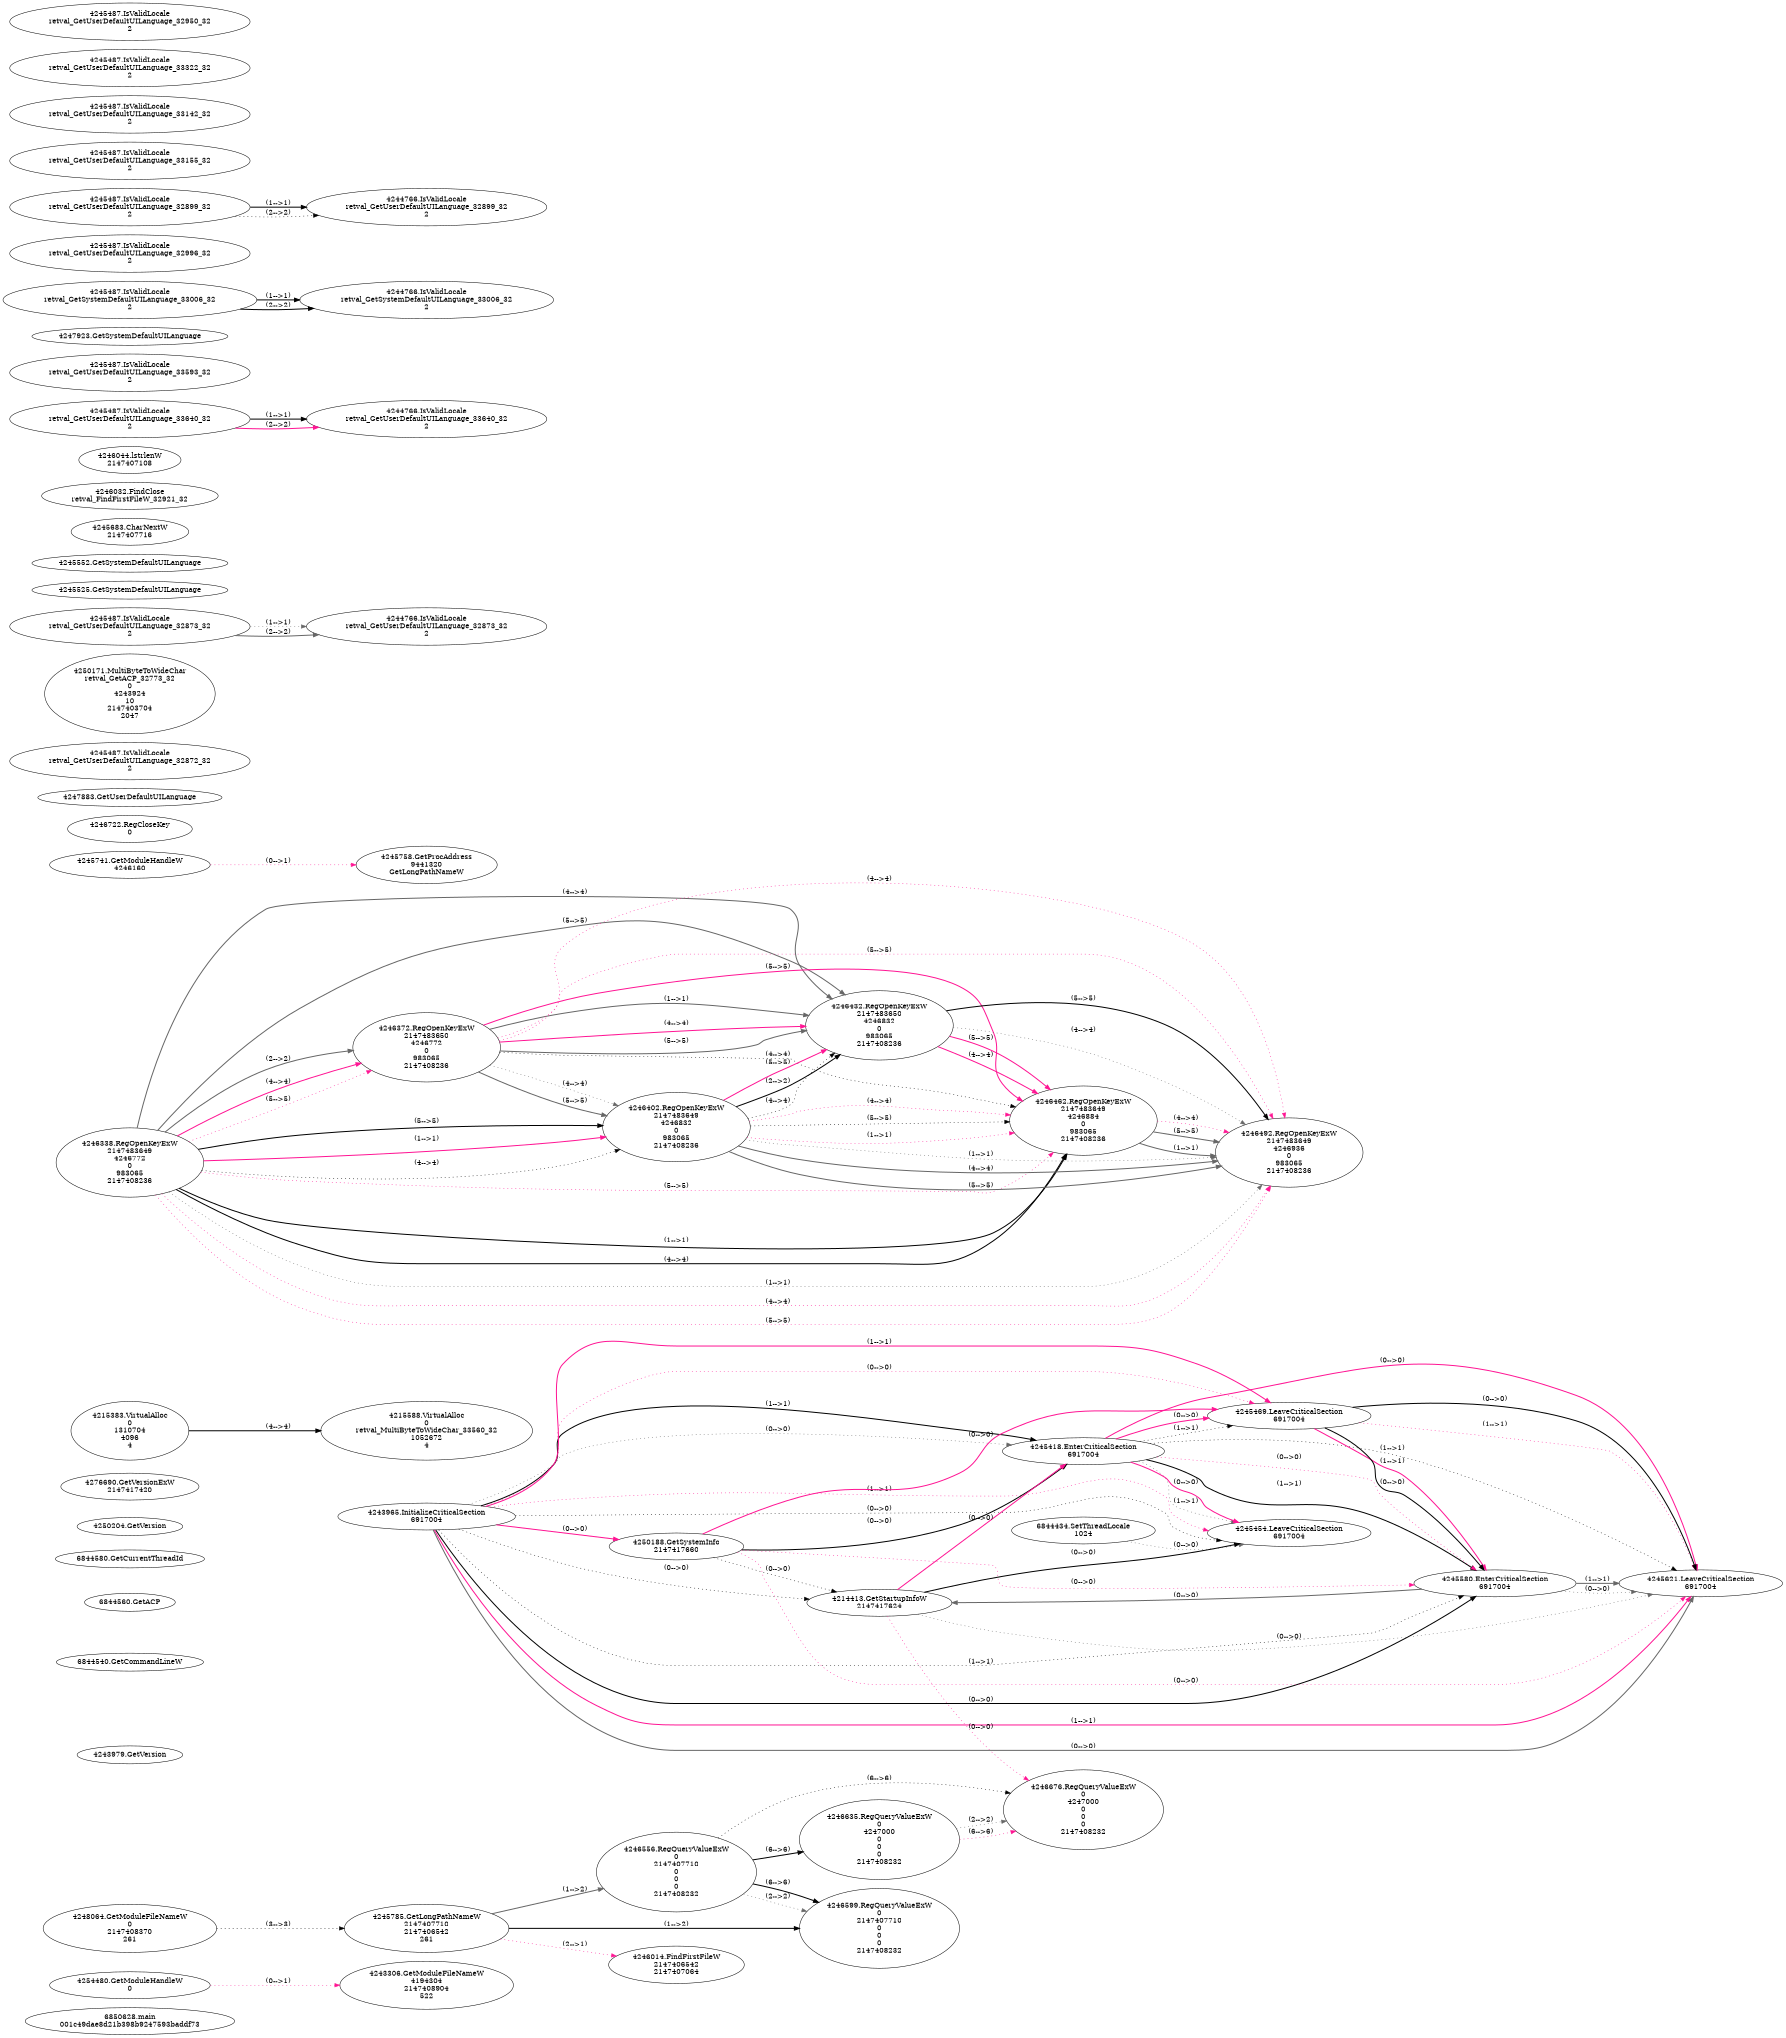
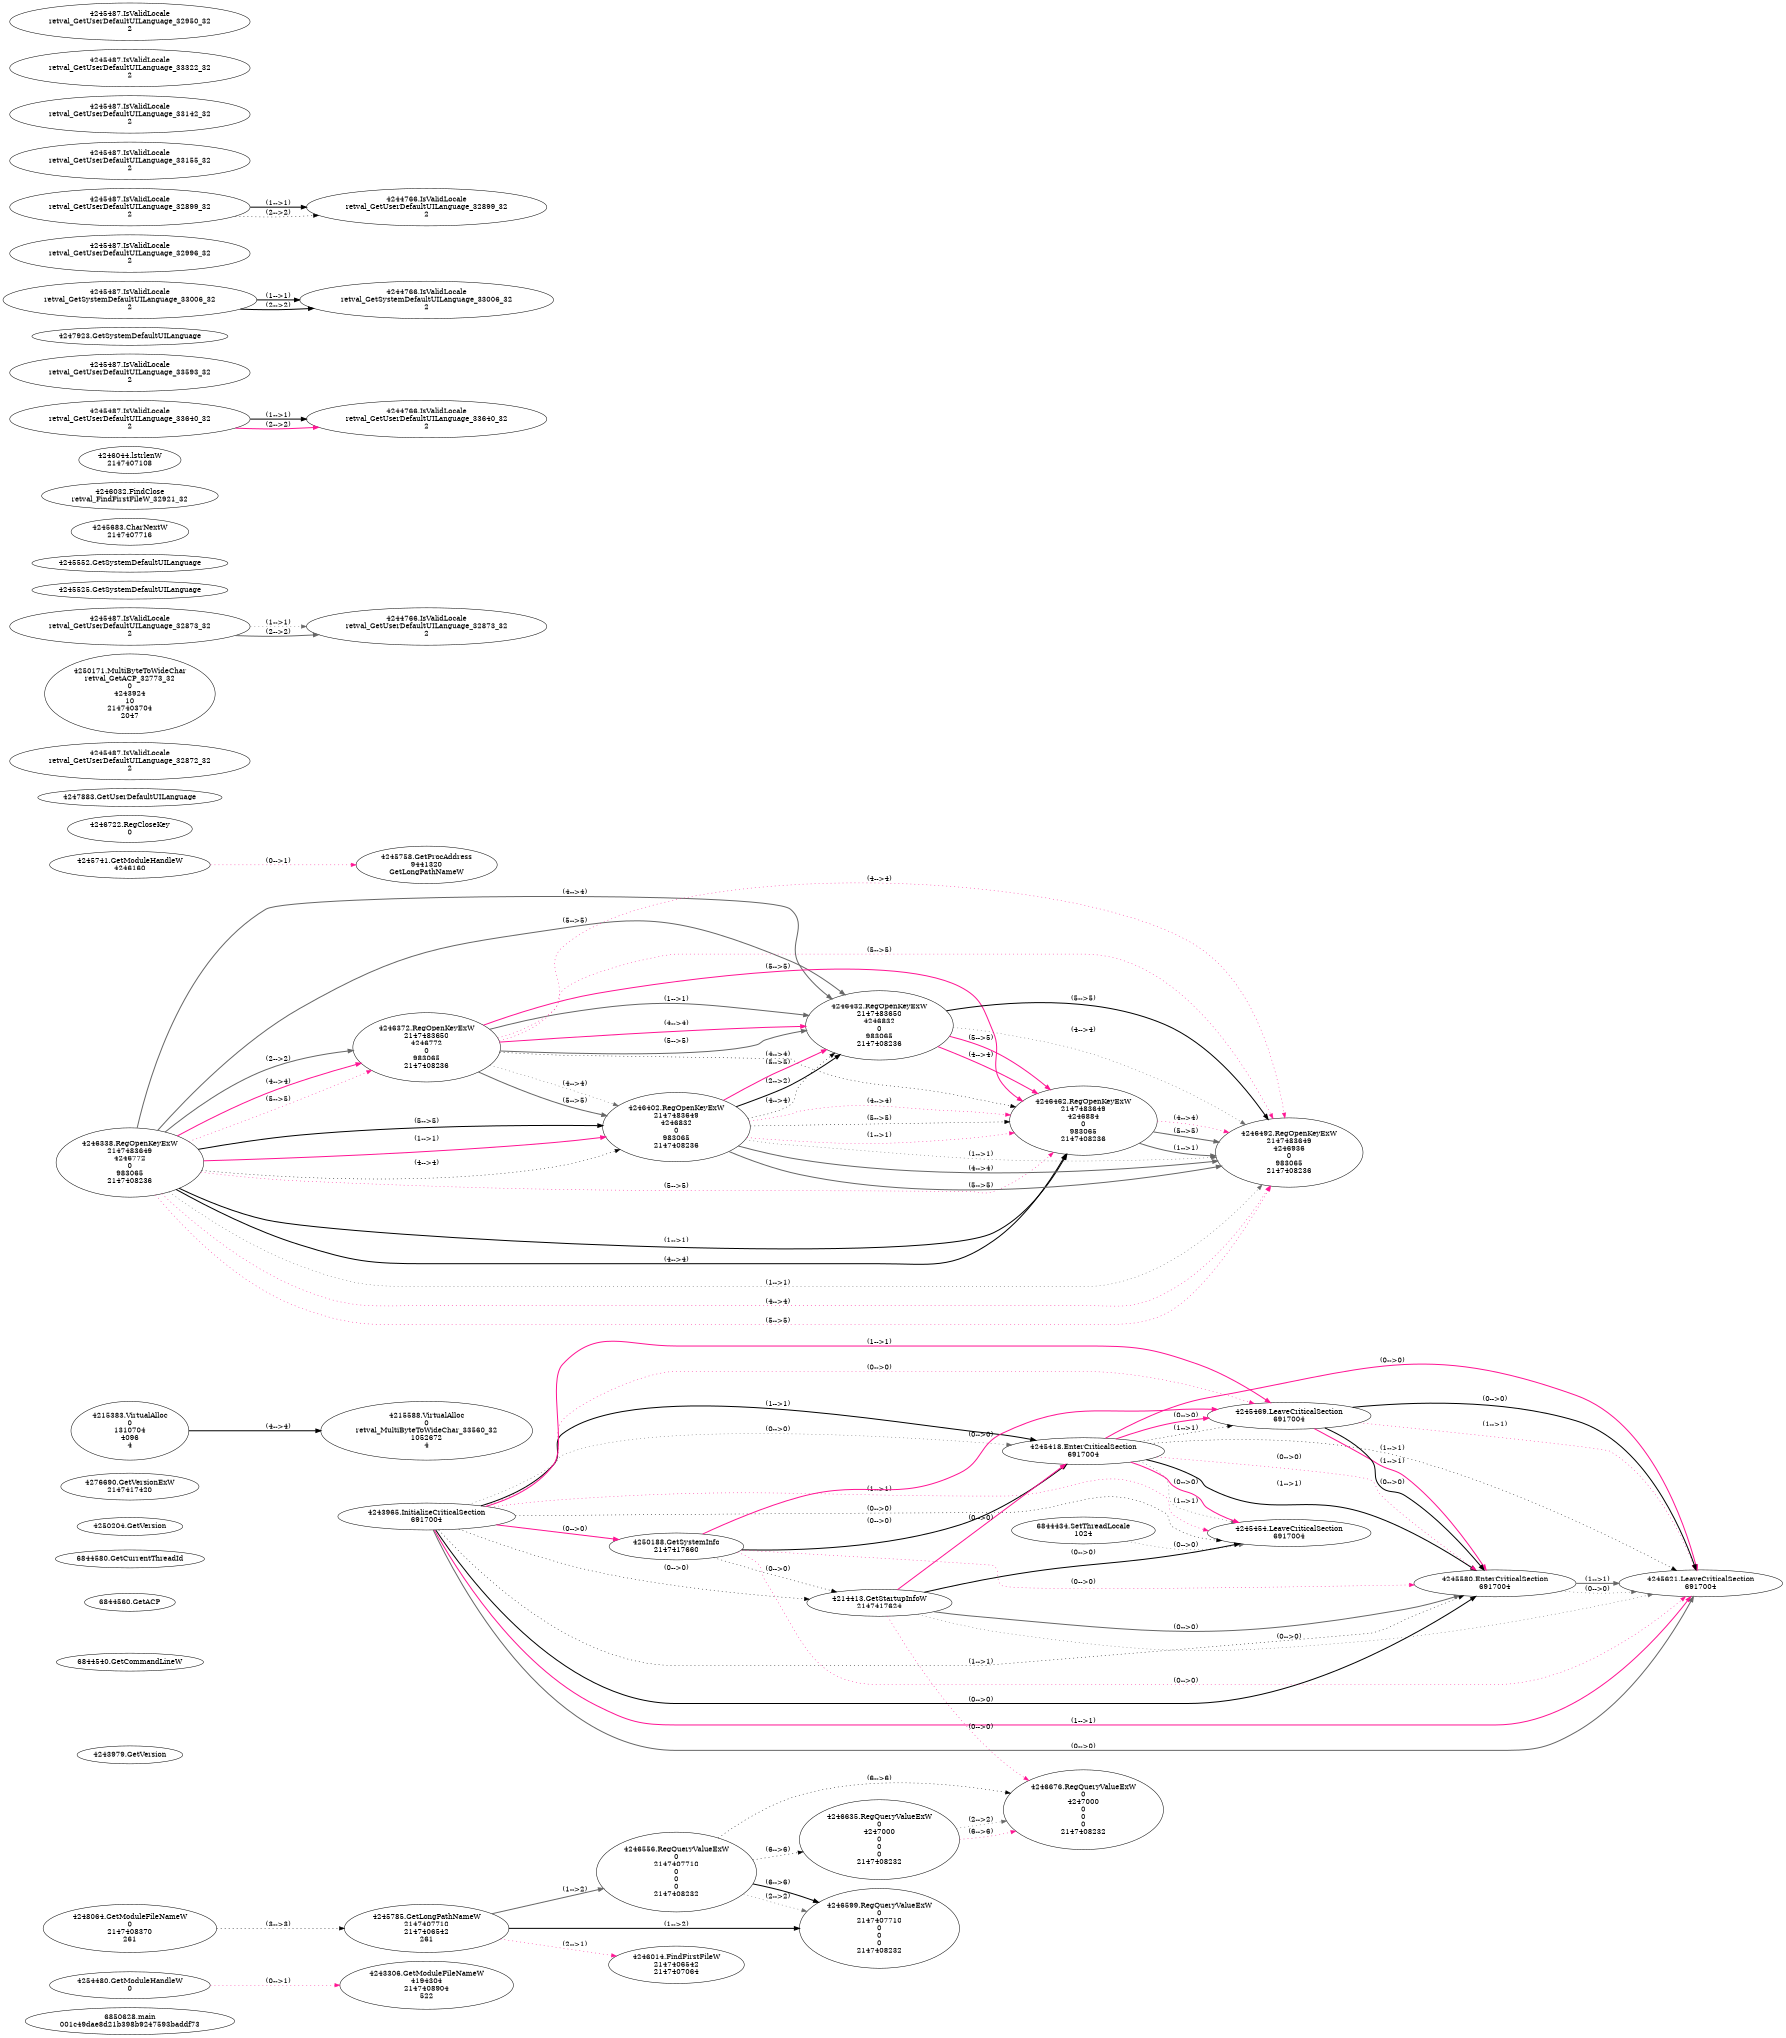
edge "4245580.EnterCriticalSection 6917004" -> "4214413.GetStartupInfoW 2147417624": reversed
edge "4246556.RegQueryValueExW 0 2147407710 0 0 0 2147408232" -> "4246635.RegQueryValueExW 0 4247000 0 0 0 2147408232": style bold -> dotted
